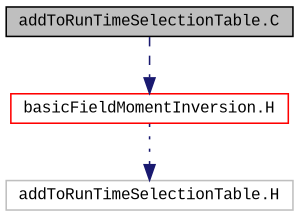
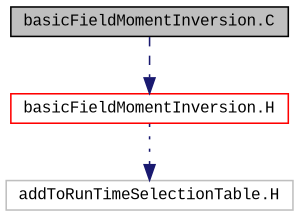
node "addToRunTimeSelectionTable.C": label "addToRunTimeSelectionTable.C" -> "basicFieldMomentInversion.C"
